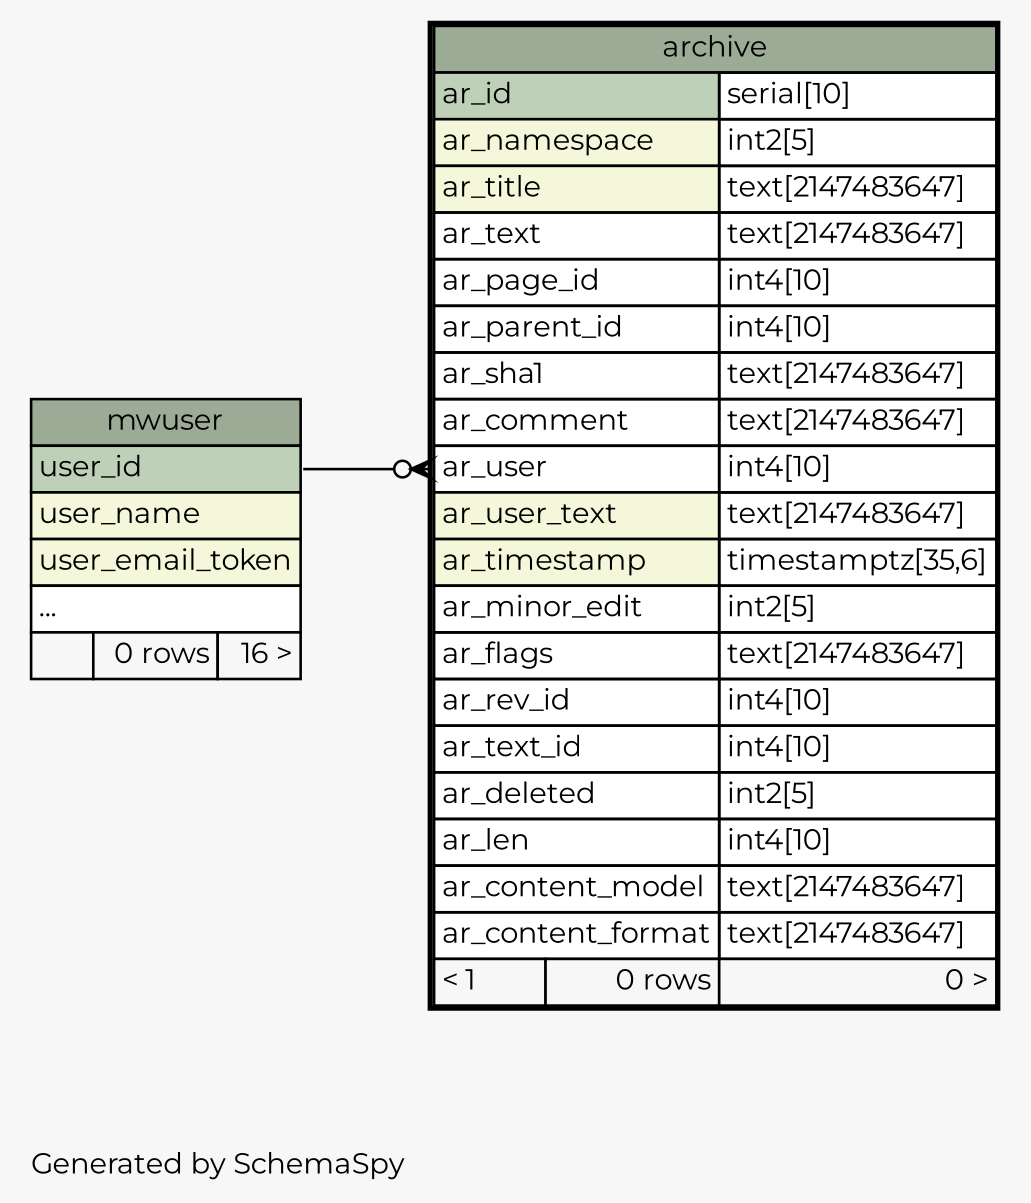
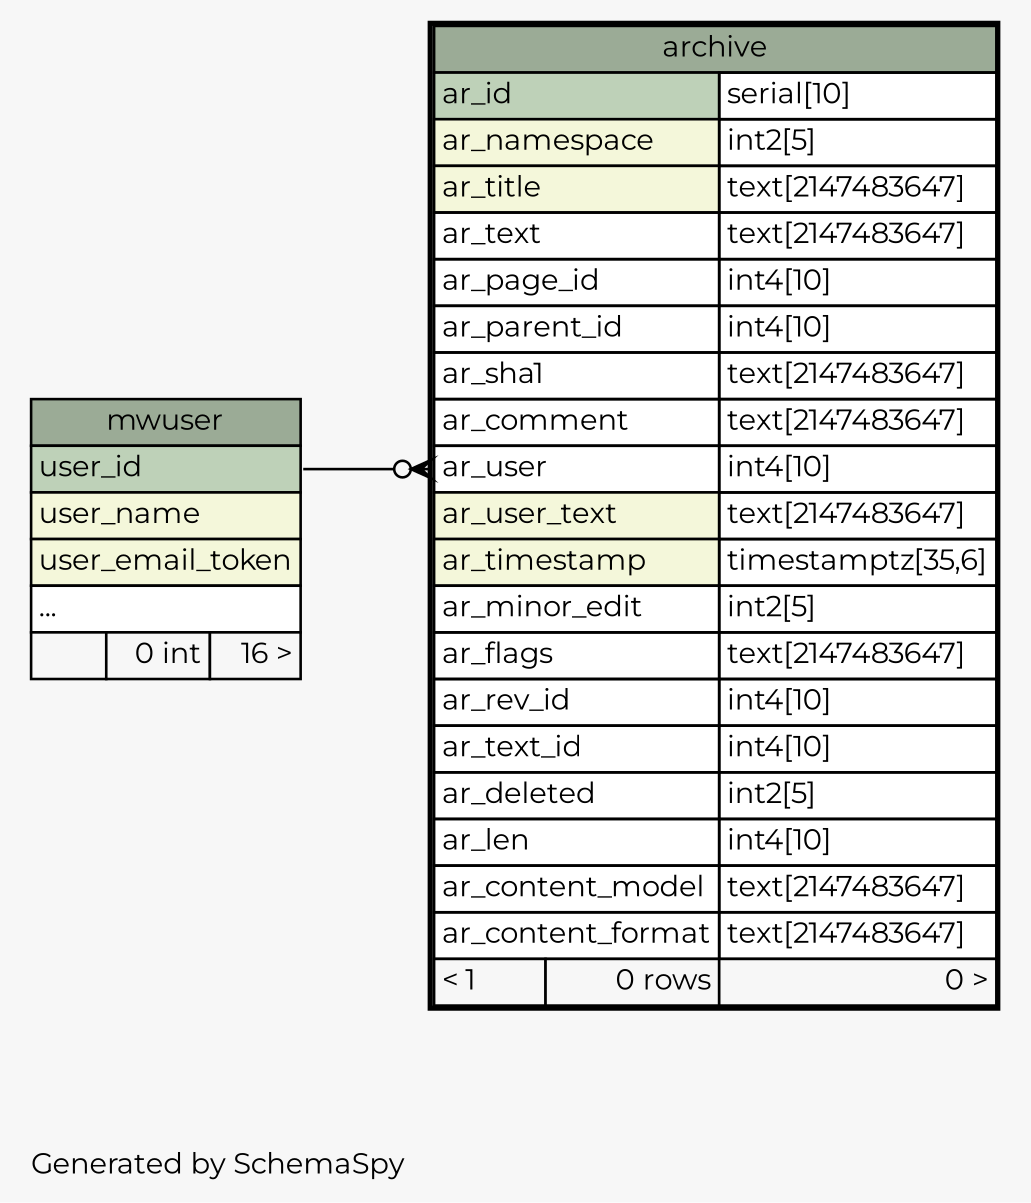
node "mwuser": text "0 rows" -> "0 int"
